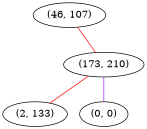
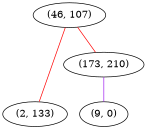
edge "(173, 210)" -- "(2, 133)": now "(46, 107)" -- "(2, 133)"
node "(0, 0)": label "(0, 0)" -> "(9, 0)"
